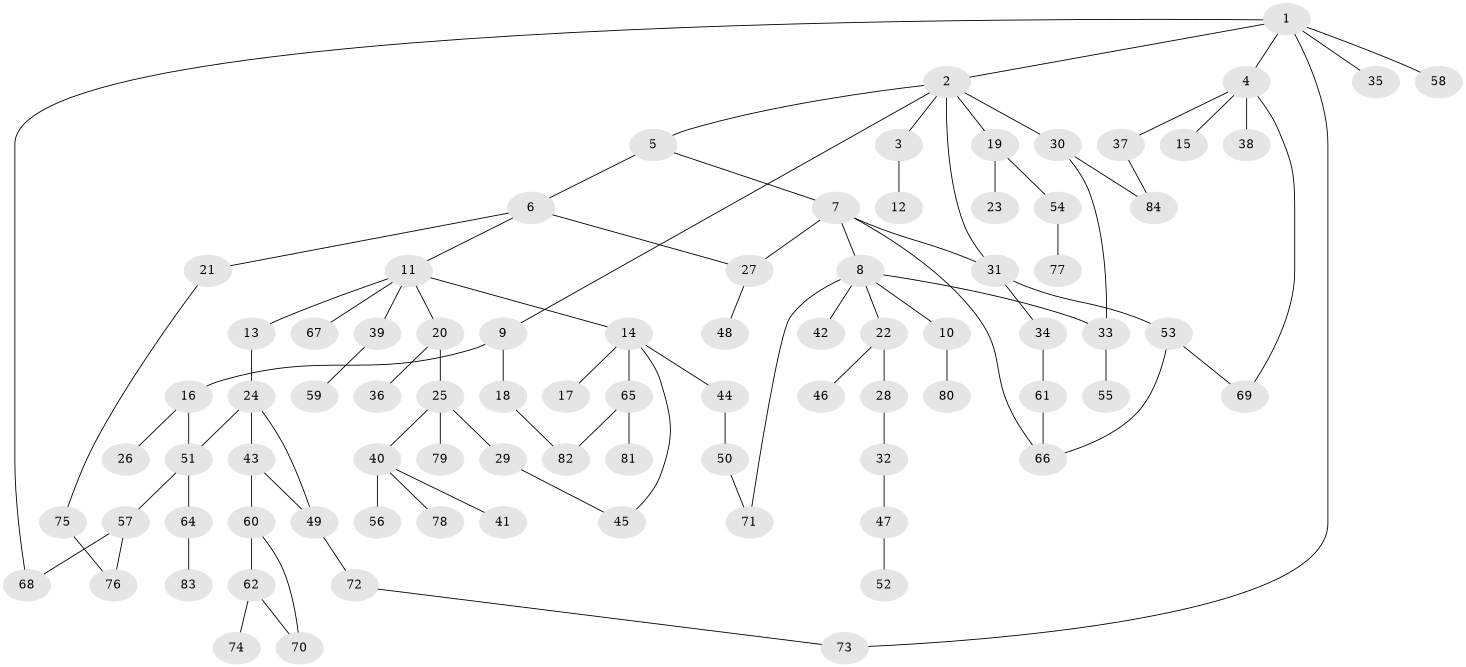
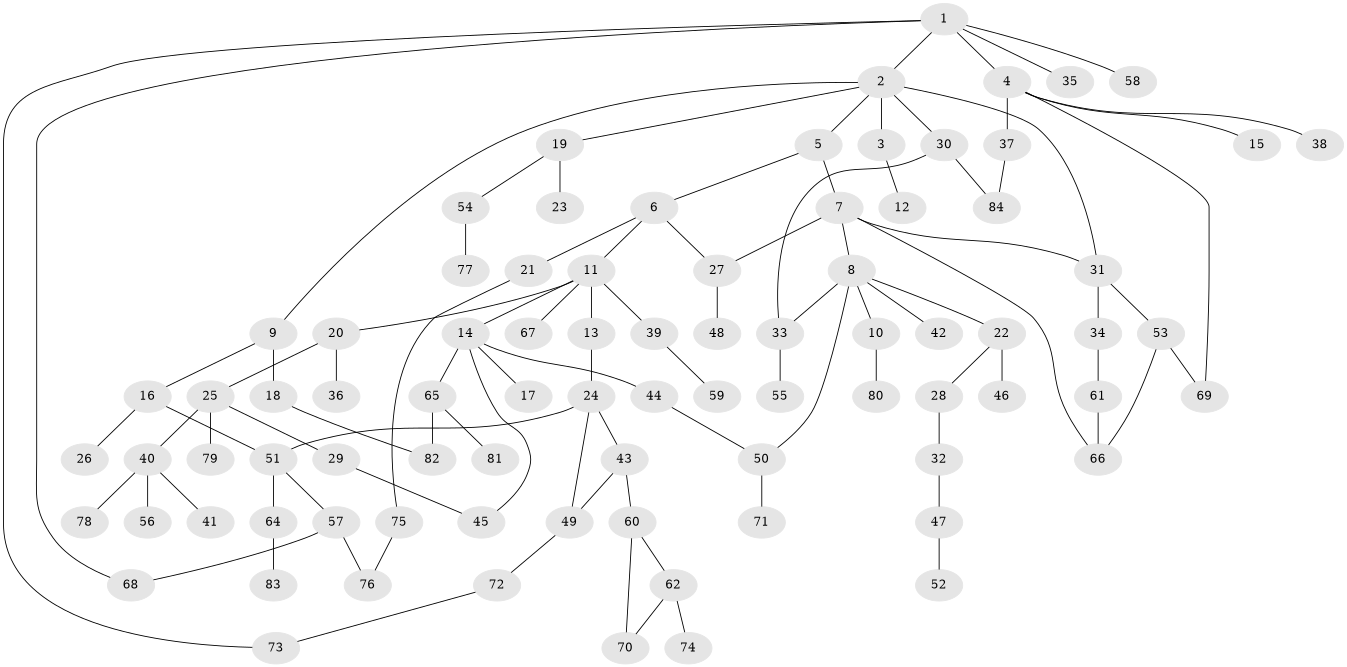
edge "8" -- "71": now "8" -- "50"
